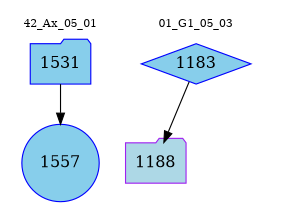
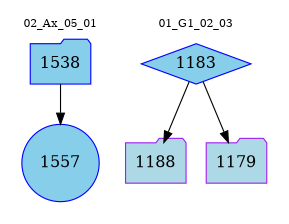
cluster "42_Ax_05_01": label "42_Ax_05_01" -> "02_Ax_05_01"
cluster "01_G1_05_03": label "01_G1_05_03" -> "01_G1_02_03"
node "1531": label "1531" -> "1538"
node "1179": added
